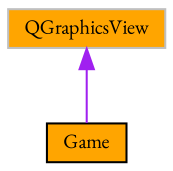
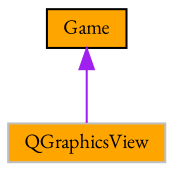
edge "Game" -> "QGraphicsView": reversed
